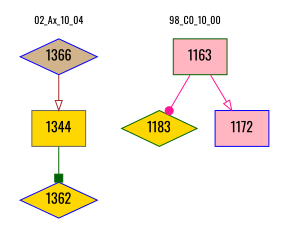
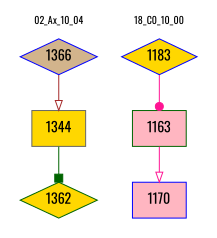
cluster "98_C0_10_00": label "98_C0_10_00" -> "18_C0_10_00"
edge "1163" -> "1183": reversed
node "1183": color darkgreen -> blue
node "1172": label "1172" -> "1170"
node "1362": color blue -> darkgreen
